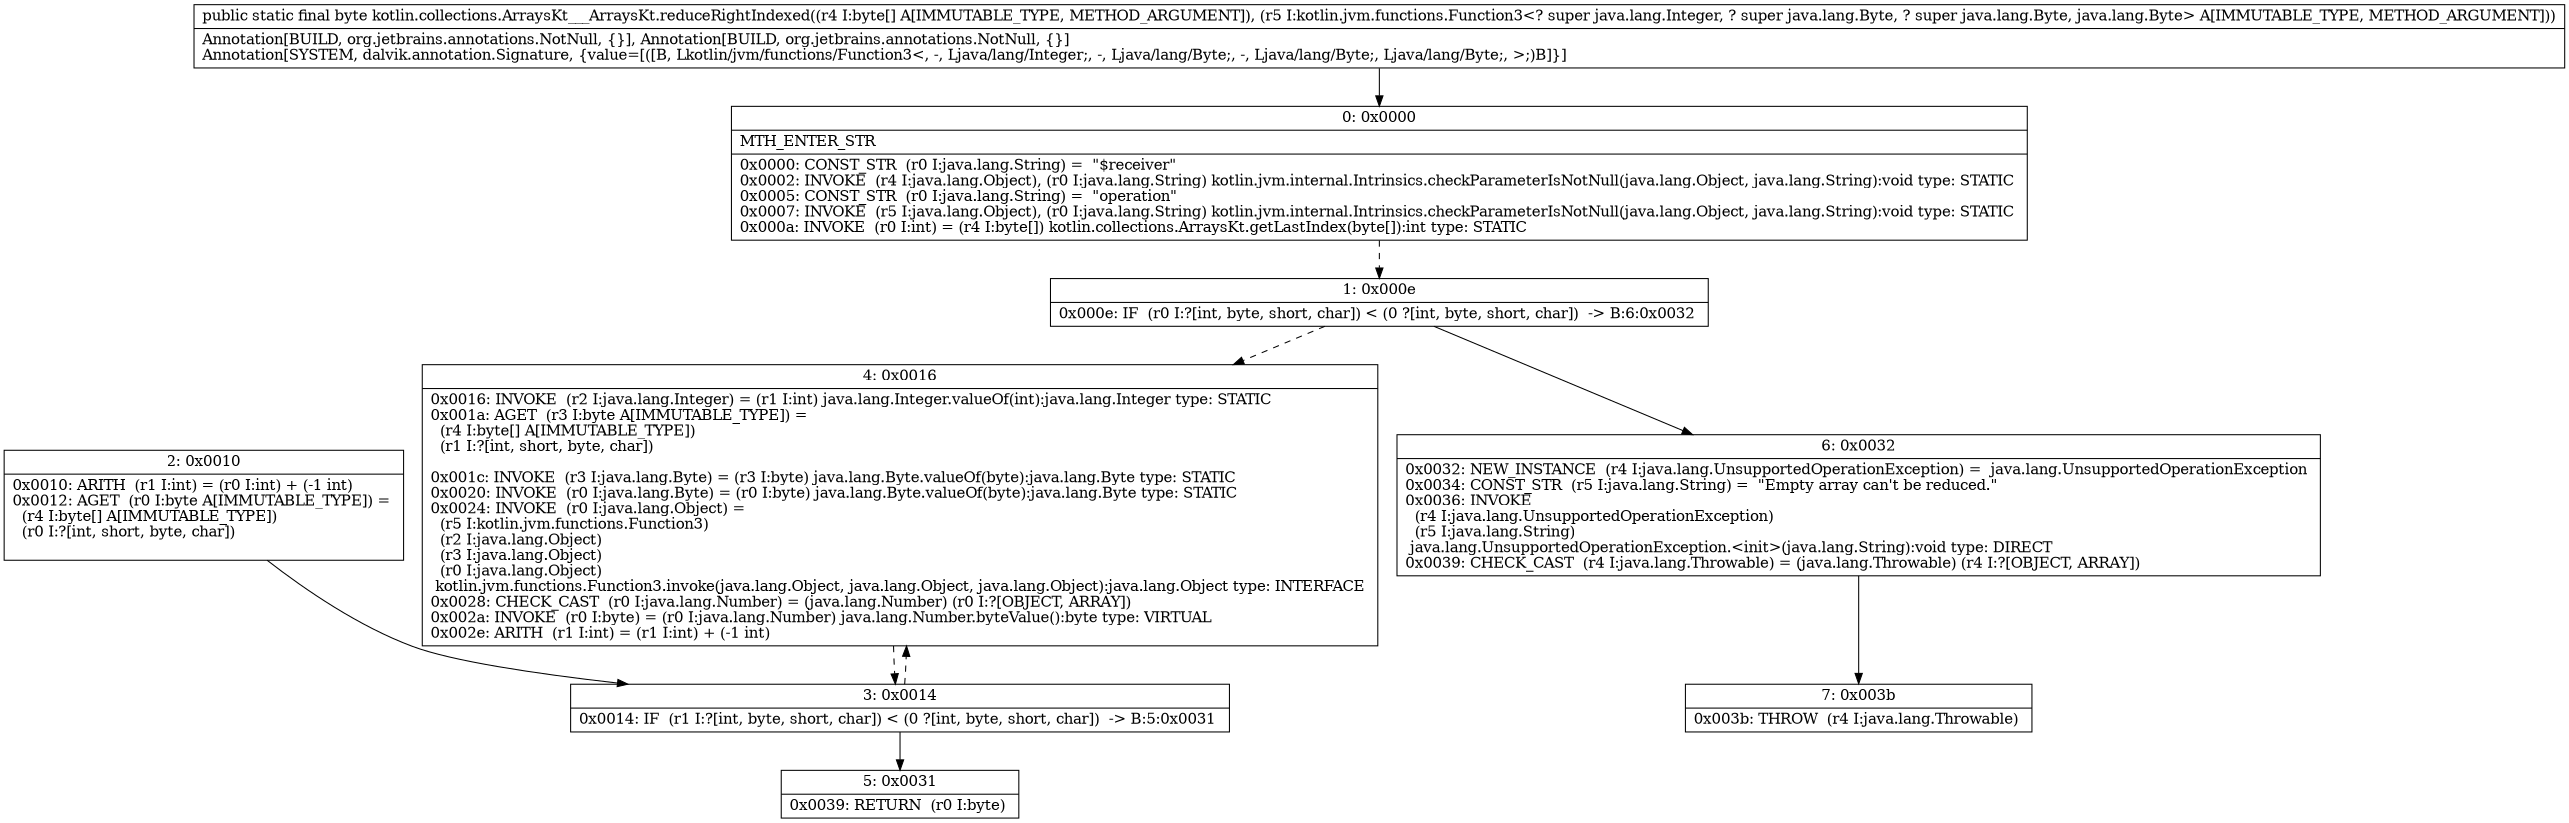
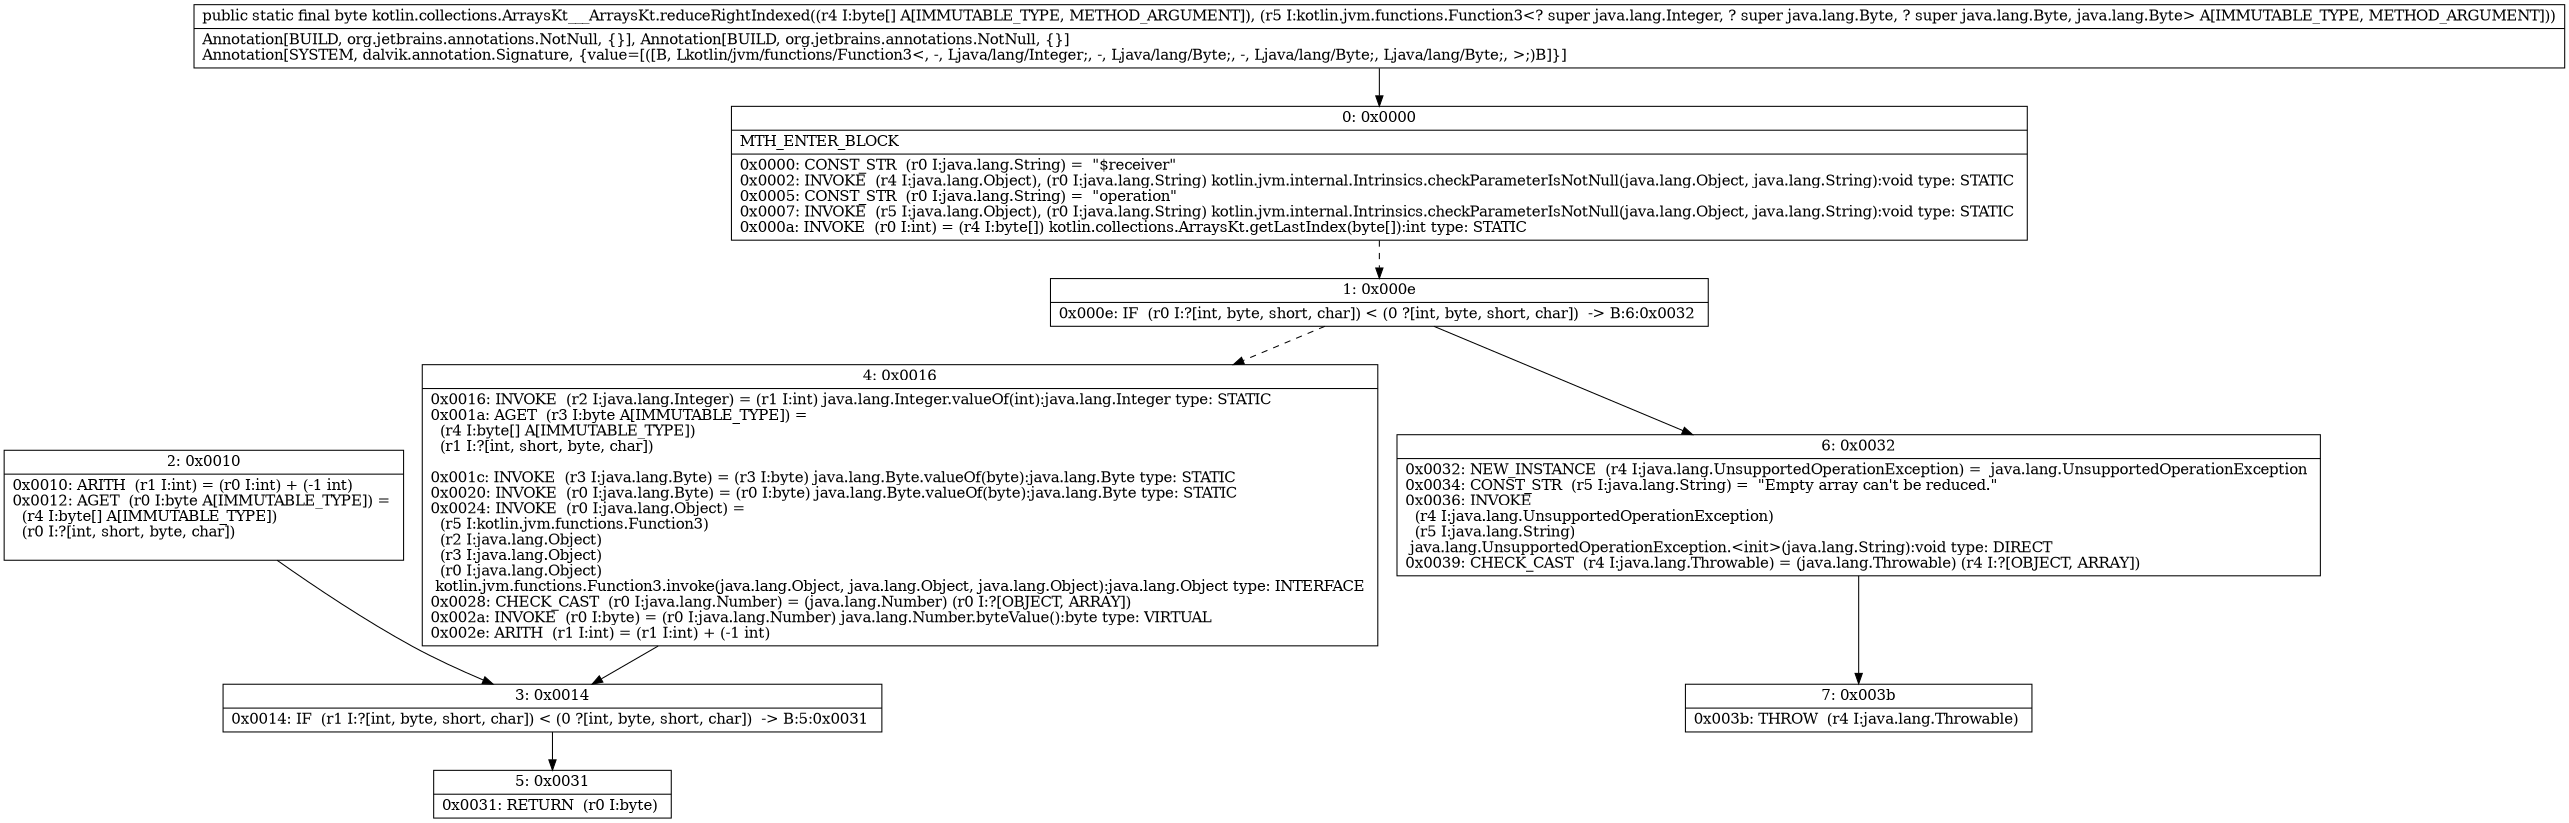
node "0: 0x0000": text "MTH_ENTER_STR" -> "MTH_ENTER_BLOCK"
edge "4: 0x0016" -> "3: 0x0014": style dashed -> solid
edge "3: 0x0014" -> "4: 0x0016": removed
node "5: 0x0031": text "0x0039: RETURN  (r0 I:byte)" -> "0x0031: RETURN  (r0 I:byte)"
